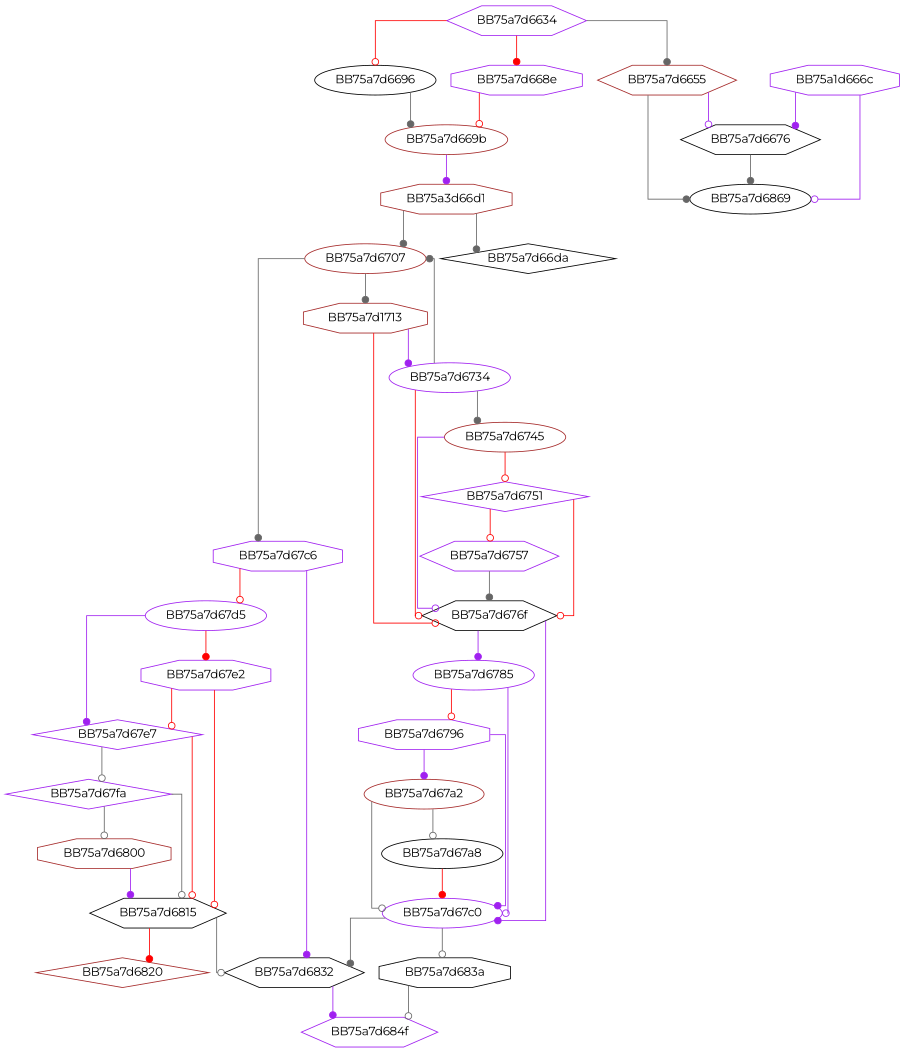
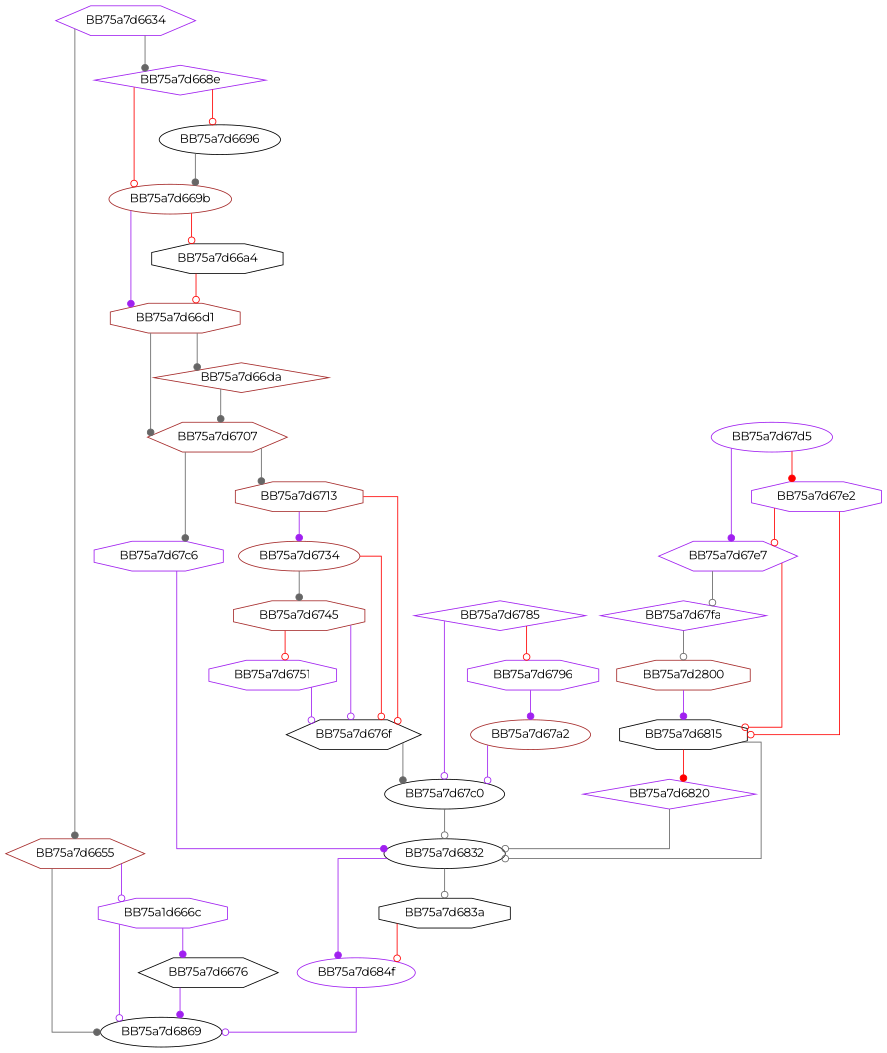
edge "BB75a7d6634" -> "BB75a7d6696": now "BB75a7d668e" -> "BB75a7d6696"
edge "BB75a7d6634" -> "BB75a7d668e": color red -> gray40
node "BB75a7d668e": shape octagon -> diamond
edge "BB75a7d6655" -> "BB75a7d6676": now "BB75a7d6655" -> "BB75a1d666c"
edge "BB75a7d6676" -> "BB75a7d6869": color gray40 -> purple
node "BB75a3d66d1": label "BB75a3d66d1" -> "BB75a7d66d1"
node "BB75a7d66a4": added
node "BB75a7d6707": shape ellipse -> hexagon
node "BB75a7d66da": color black -> brown
edge "BB75a7d6734" -> "BB75a7d6707": now "BB75a7d66da" -> "BB75a7d6707"
node "BB75a7d1713": label "BB75a7d1713" -> "BB75a7d6713"
node "BB75a7d6734": color purple -> brown
node "BB75a7d6745": shape ellipse -> octagon
node "BB75a7d6751": shape diamond -> octagon
node "BB75a7d6757": removed
edge "BB75a7d6751" -> "BB75a7d676f": color red -> purple
edge "BB75a7d67c6" -> "BB75a7d67d5": removed
edge "BB75a7d676f" -> "BB75a7d6785": removed
node "BB75a7d6785": shape ellipse -> diamond
node "BB75a7d67e7": shape diamond -> hexagon
edge "BB75a7d676f" -> "BB75a7d67c0": color purple -> gray40
edge "BB75a7d6796" -> "BB75a7d67c0": removed
edge "BB75a7d67fa" -> "BB75a7d6815": removed
edge "BB75a7d6820" -> "BB75a7d6832": added
node "BB75a7d6800": label "BB75a7d6800" -> "BB75a7d2800"
node "BB75a7d67a8": removed
edge "BB75a7d67a2" -> "BB75a7d67c0": color gray40 -> purple
node "BB75a7d6815": shape hexagon -> octagon
node "BB75a7d67c0": color purple -> black
edge "BB75a7d67c0" -> "BB75a7d6832": arrowhead dot -> odot
edge "BB75a7d67c0" -> "BB75a7d683a": now "BB75a7d6832" -> "BB75a7d683a"
node "BB75a7d6820": color brown -> purple
node "BB75a7d6832": shape hexagon -> ellipse
edge "BB75a7d683a" -> "BB75a7d684f": color gray40 -> red
edge "BB75a7d684f" -> "BB75a7d6869": added
node "BB75a7d684f": shape hexagon -> ellipse
